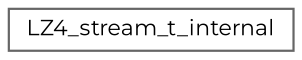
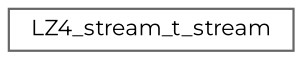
node "LZ4_stream_t_internal": label "LZ4_stream_t_internal" -> "LZ4_stream_t_stream"
